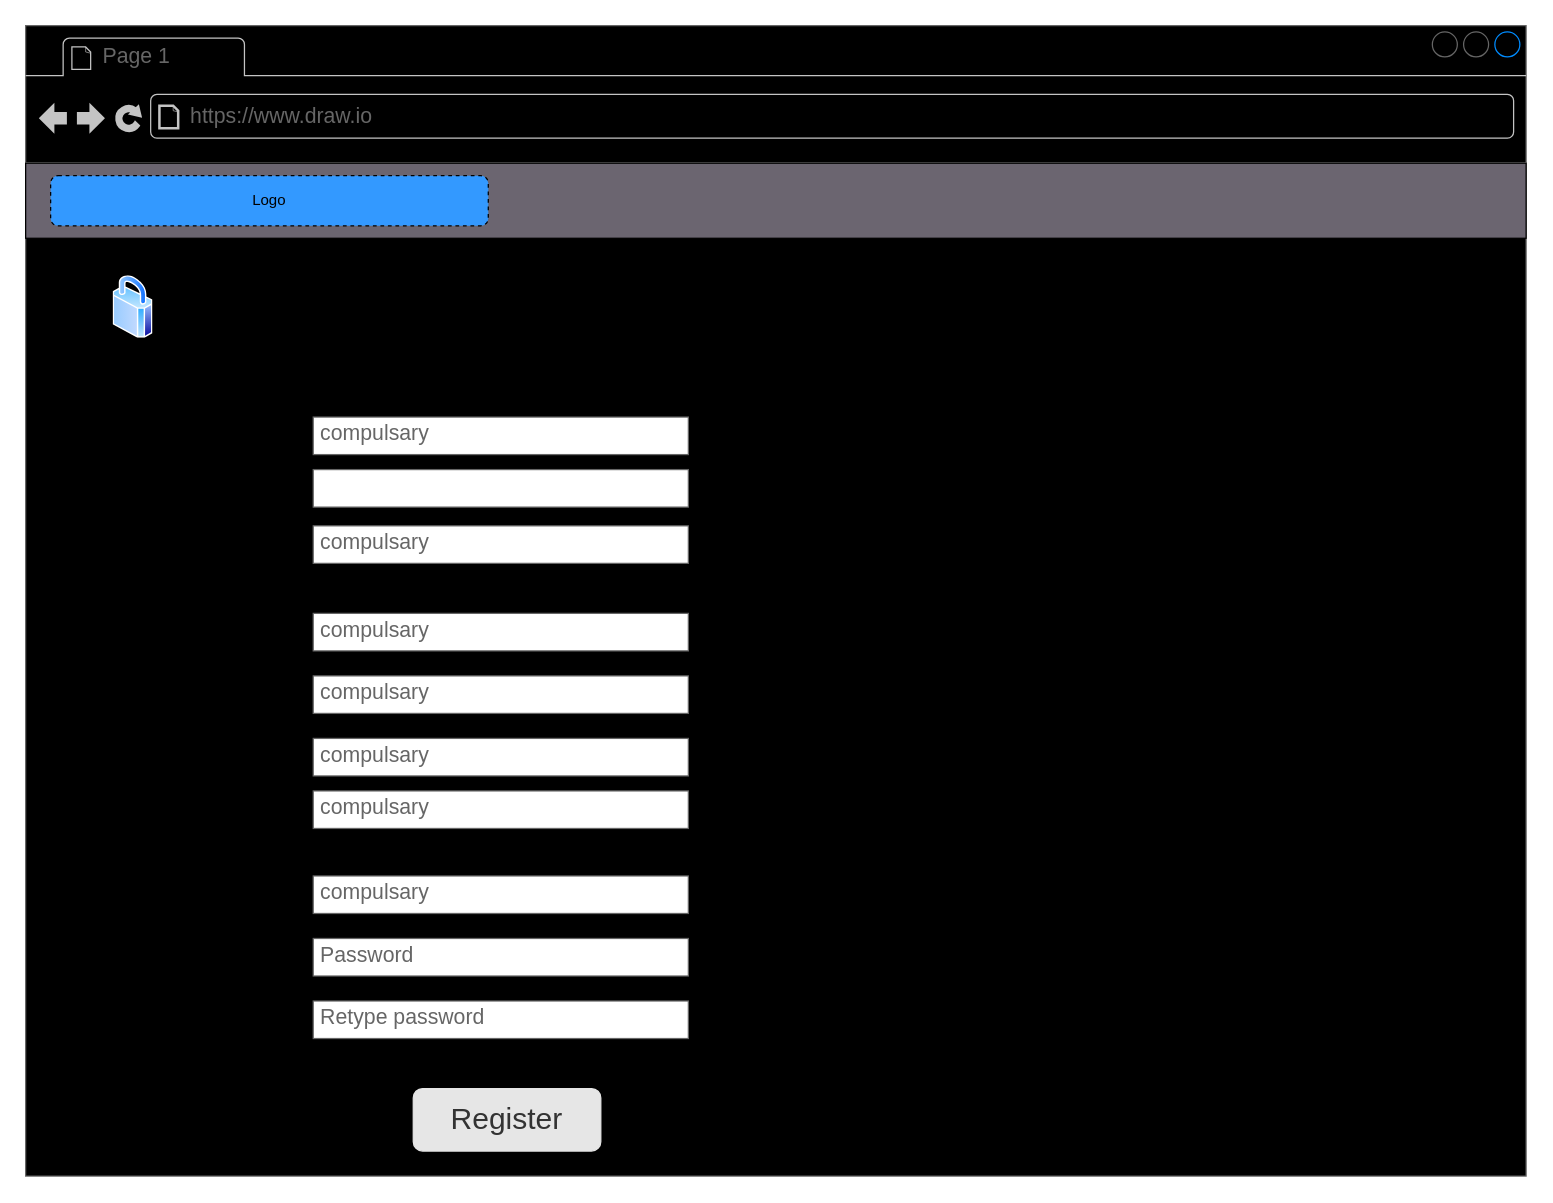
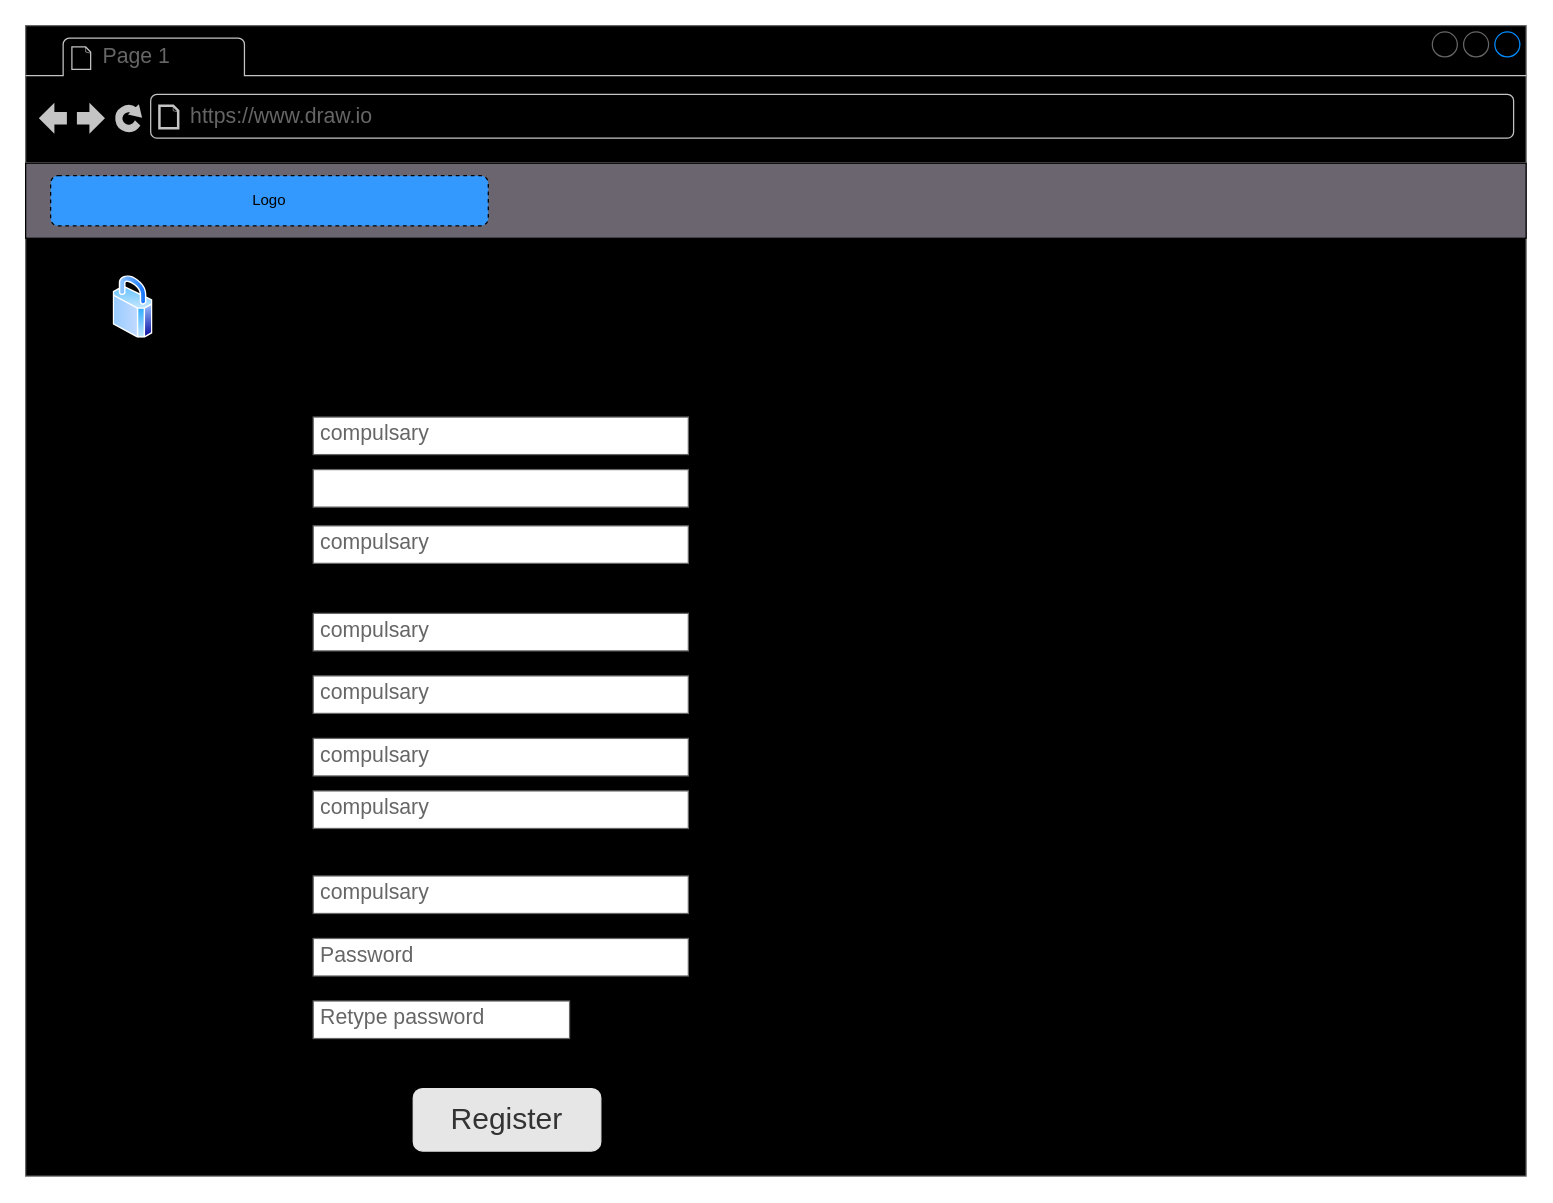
node "Retype password": size 375x38 -> 256x38
